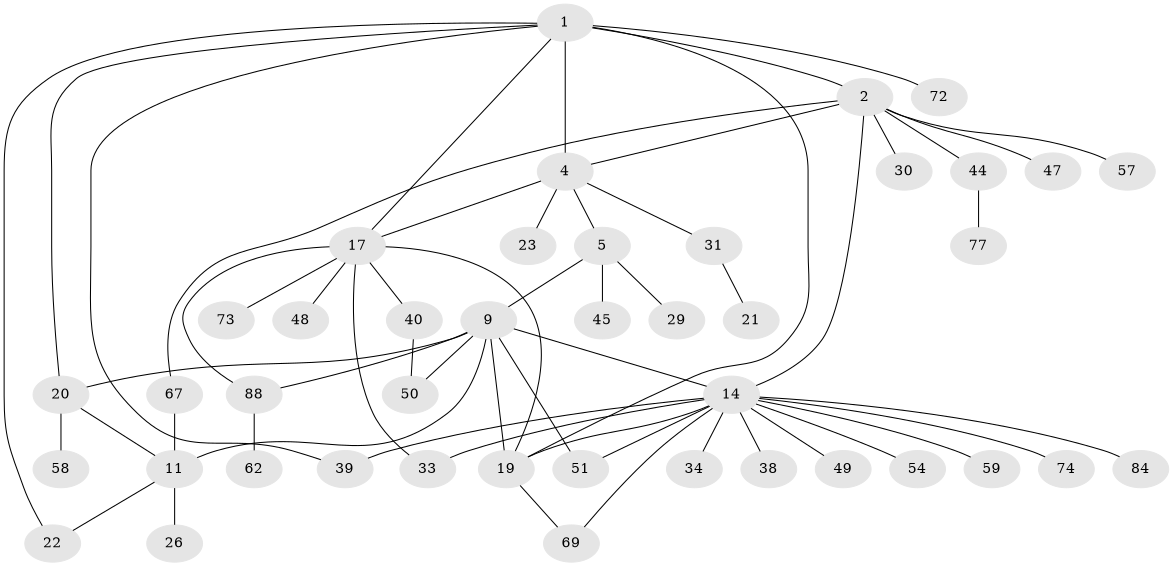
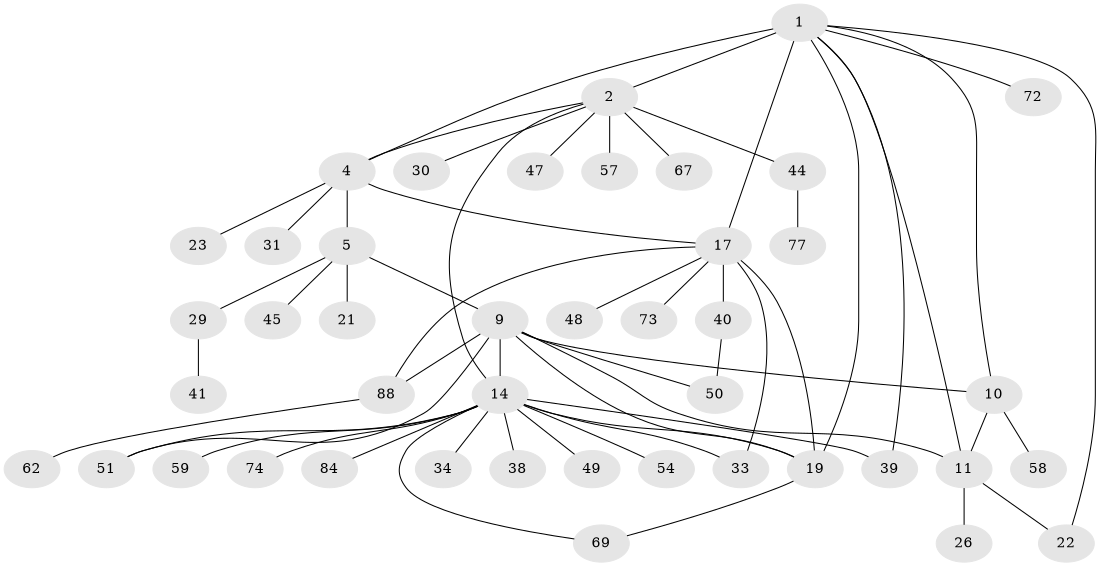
edge "31" -- "21": now "5" -- "21"
node "20": label "20" -> "10"
node "41": added
edge "67" -- "11": now "1" -- "11"
